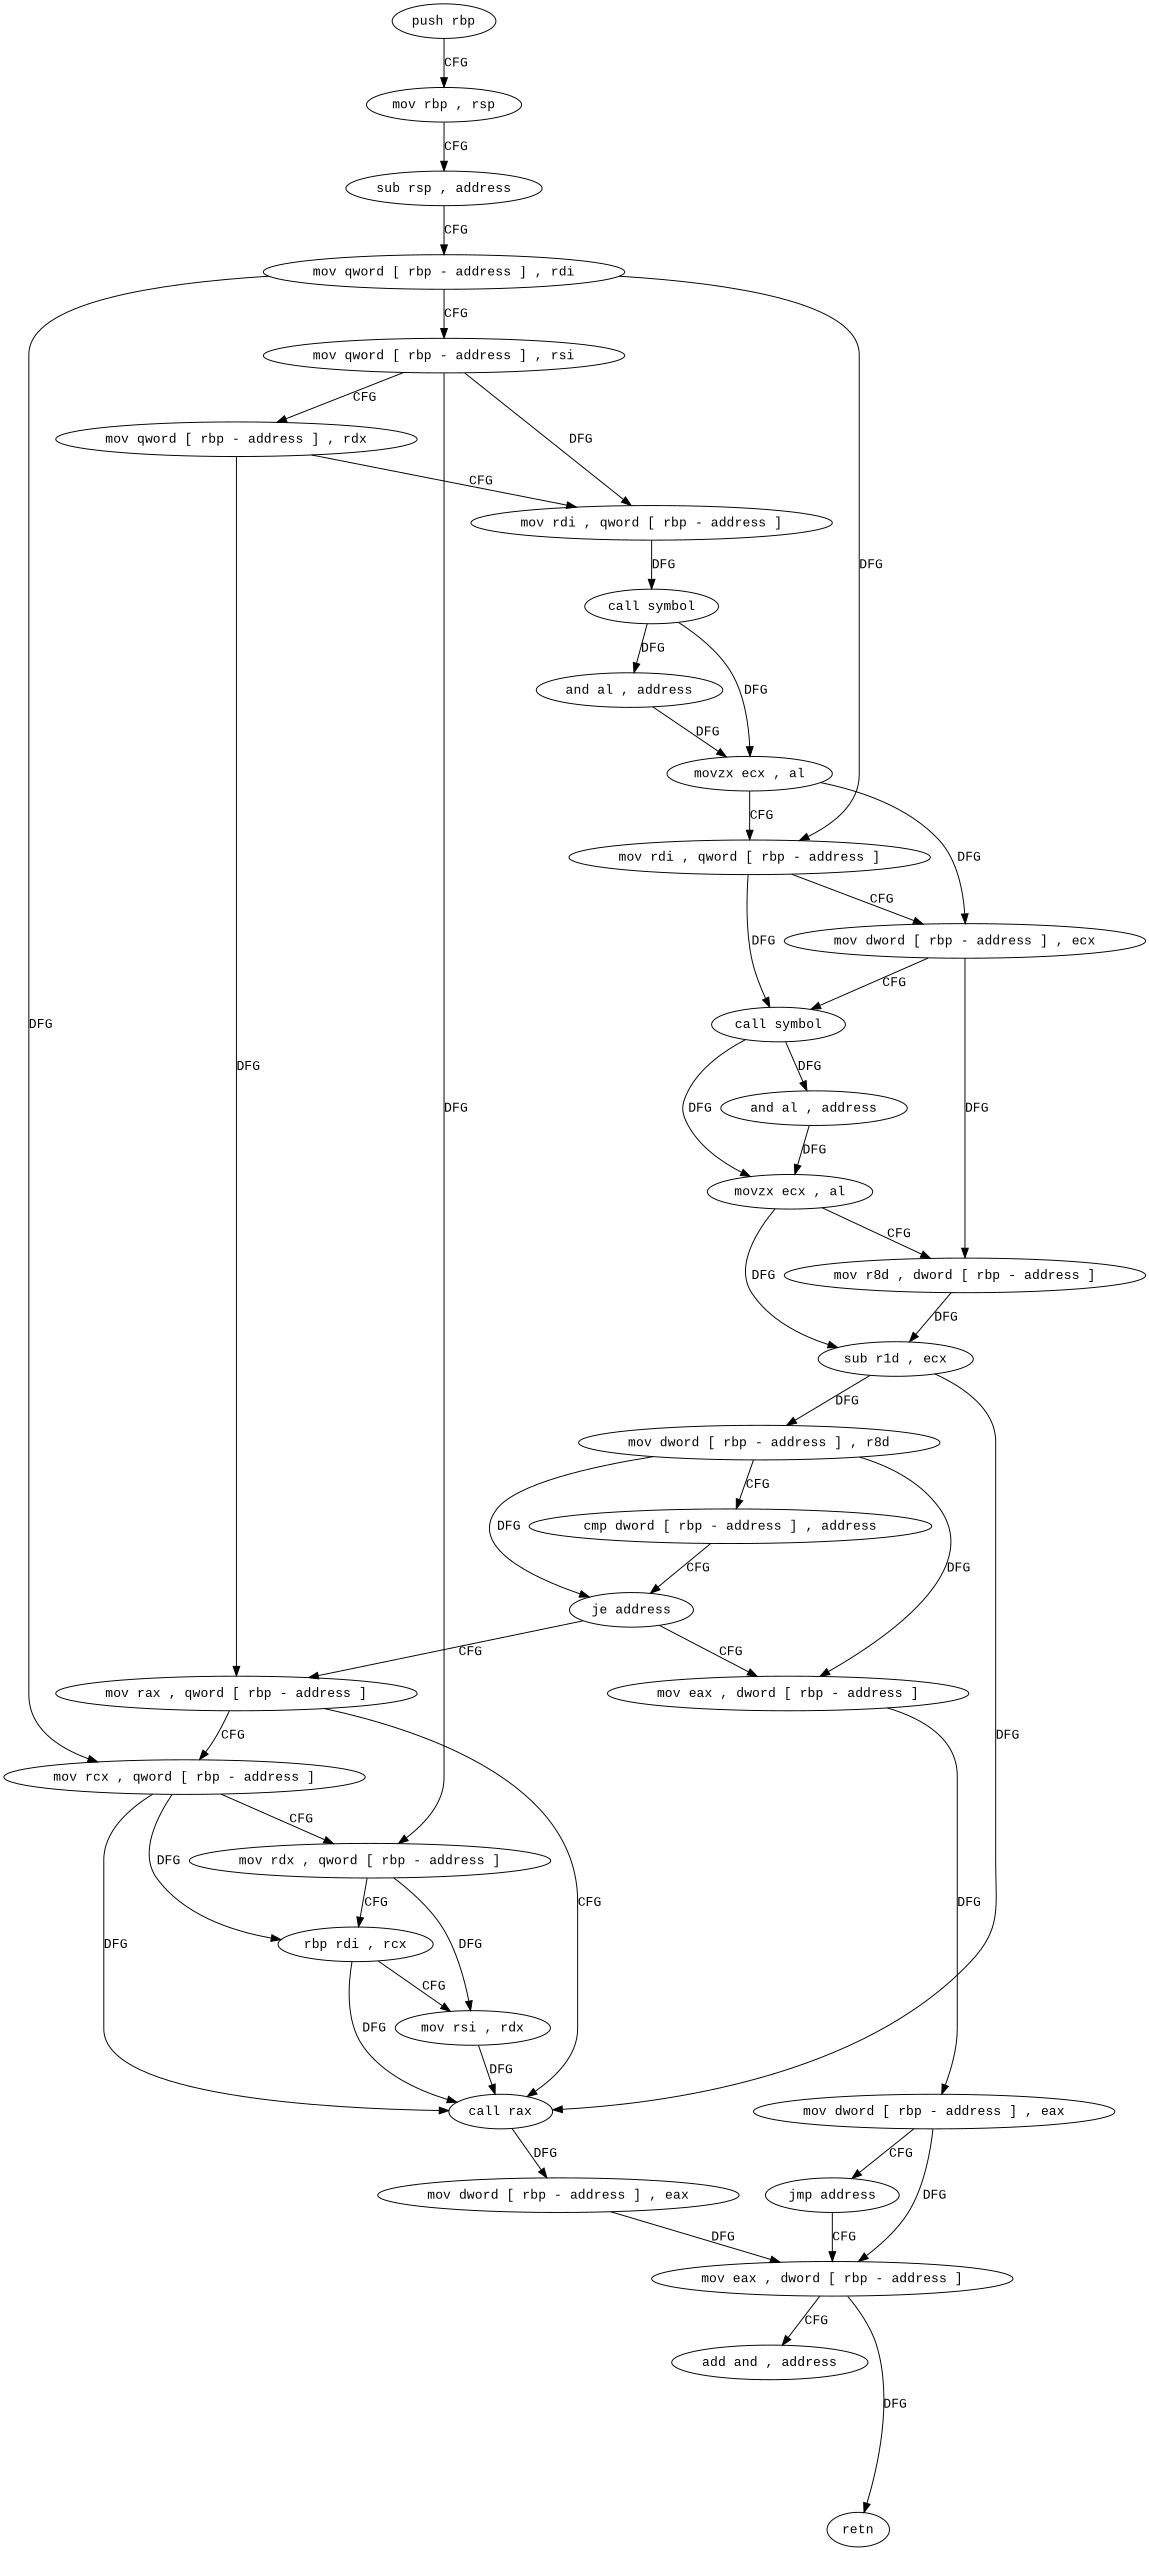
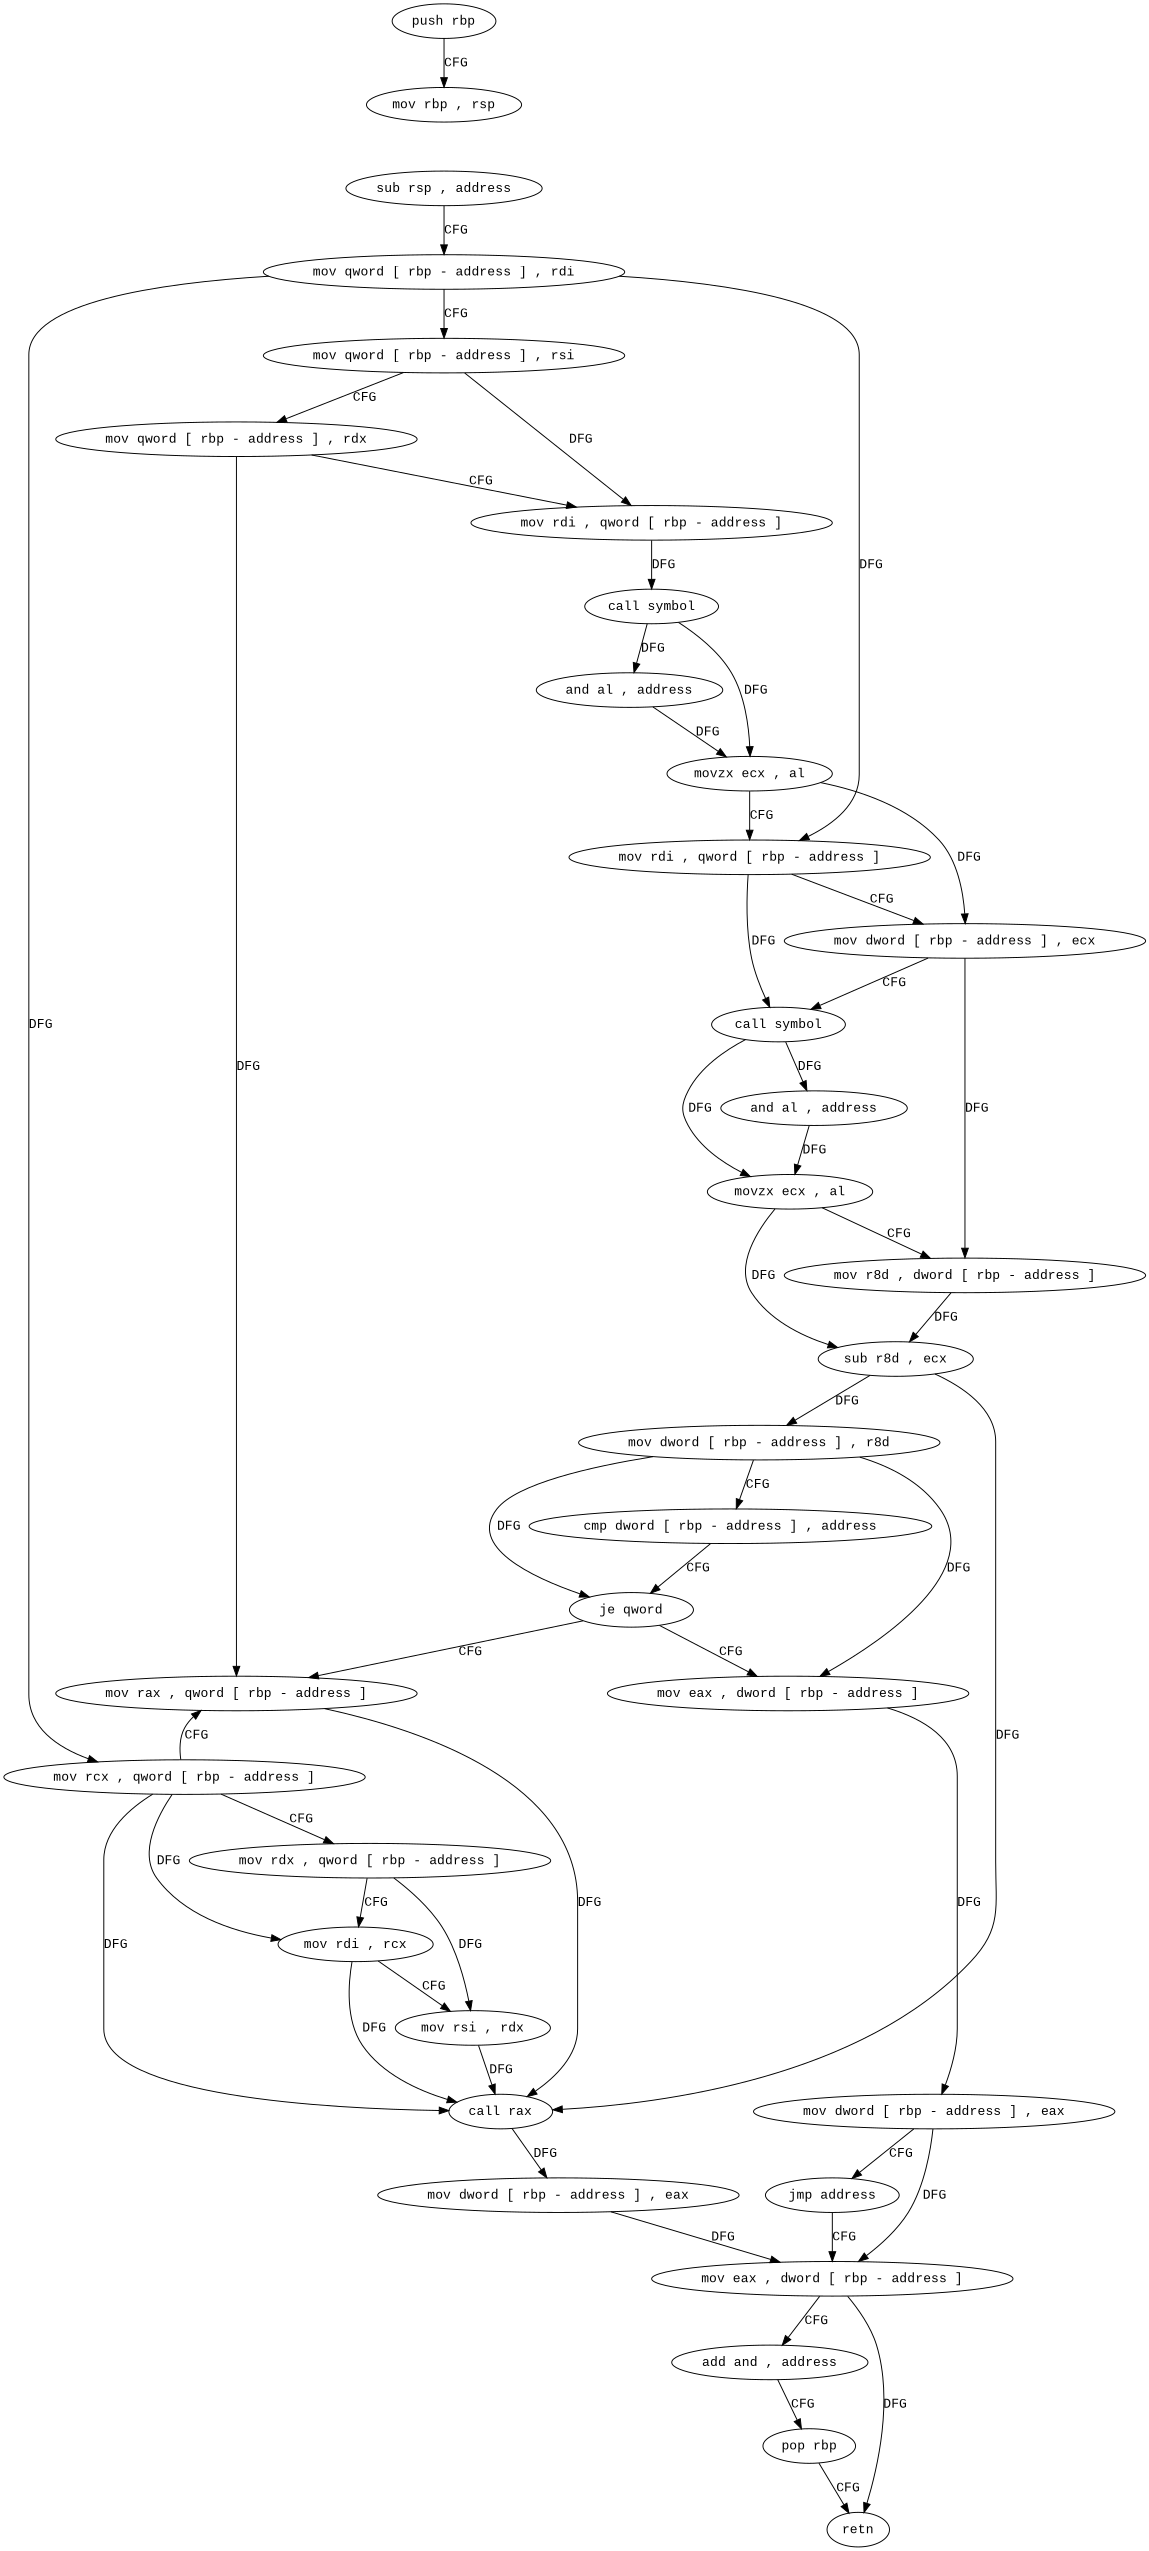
edge "mov rbp , rsp" -> "sub rsp , address": removed, label "CFG"
edge "mov qword [ rbp - address ] , rsi" -> "mov rdx , qword [ rbp - address ]": removed, label "DFG"
node "sub r1d , ecx": label "sub r1d , ecx" -> "sub r8d , ecx"
node "je address": label "je address" -> "je qword"
edge "mov rax , qword [ rbp - address ]" -> "mov rcx , qword [ rbp - address ]": reversed
edge "mov rax , qword [ rbp - address ]" -> "call rax": label "CFG" -> "DFG"
node "rbp rdi , rcx": label "rbp rdi , rcx" -> "mov rdi , rcx"
node "pop rbp": added
